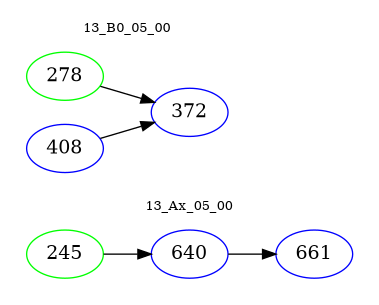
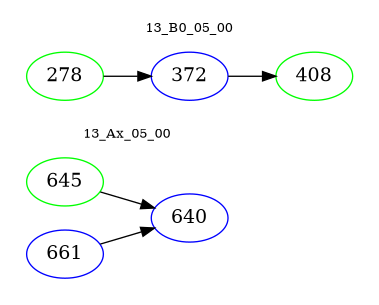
edge "408" -> "372": reversed
node "408": color blue -> green
node "245": label "245" -> "645"
edge "640" -> "661": reversed
